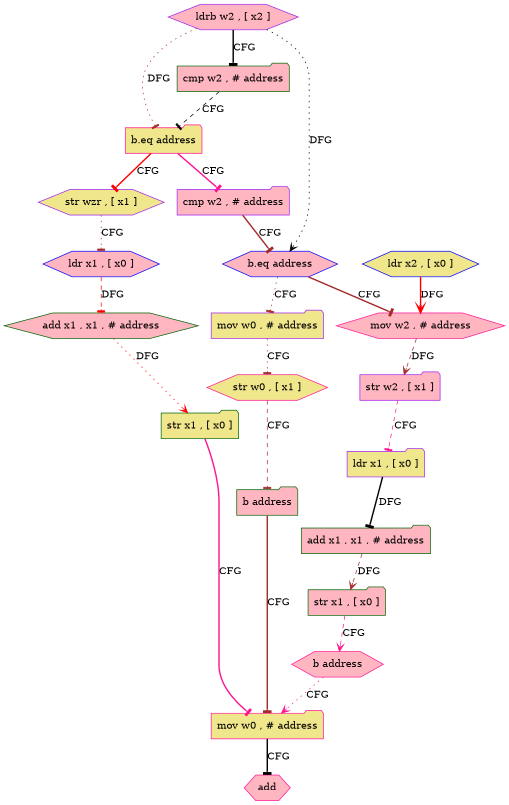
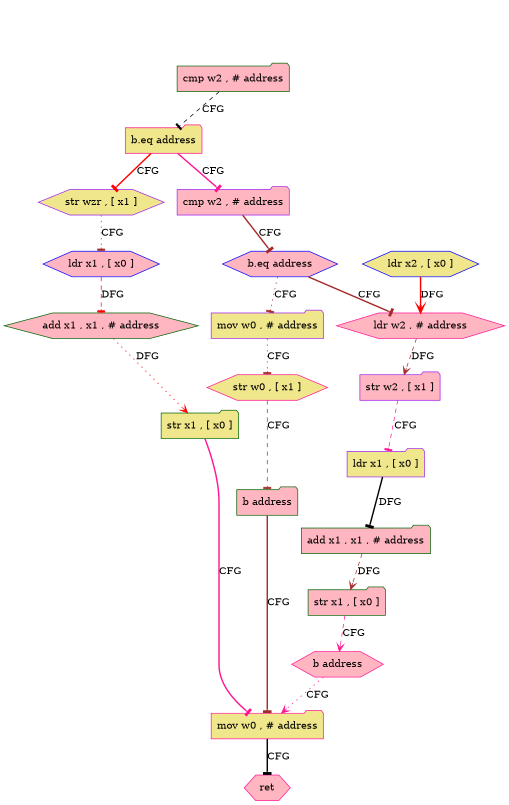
node "ldrb w2 , [ x2 ]": removed
node "mov w2 , # address": label "mov w2 , # address" -> "ldr w2 , # address"
node "add": label "add" -> "ret"
